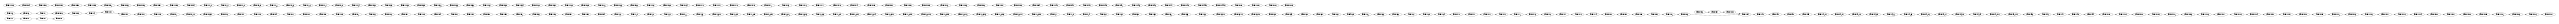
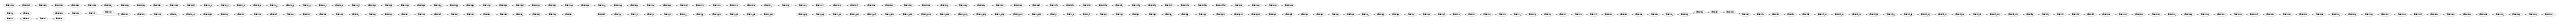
node "test37_7": removed
edge "test37_9" -> "test37_10": now "test37_9" -> "test37_11"
node "test37_38": removed
node "test37_46_4": removed
edge "test37_85" -> "test37_89": now "test37_85" -> "test37_86"
